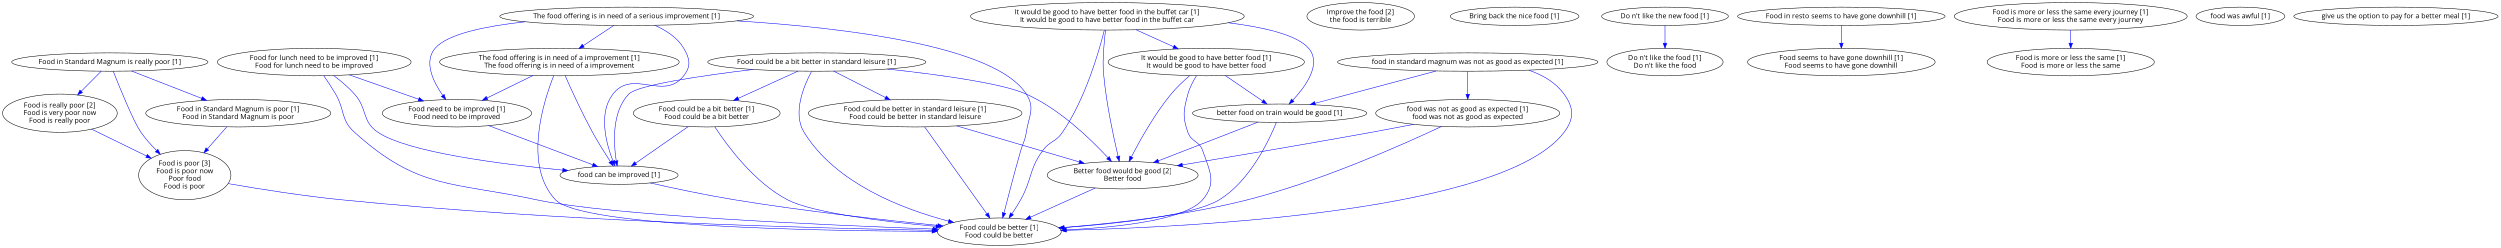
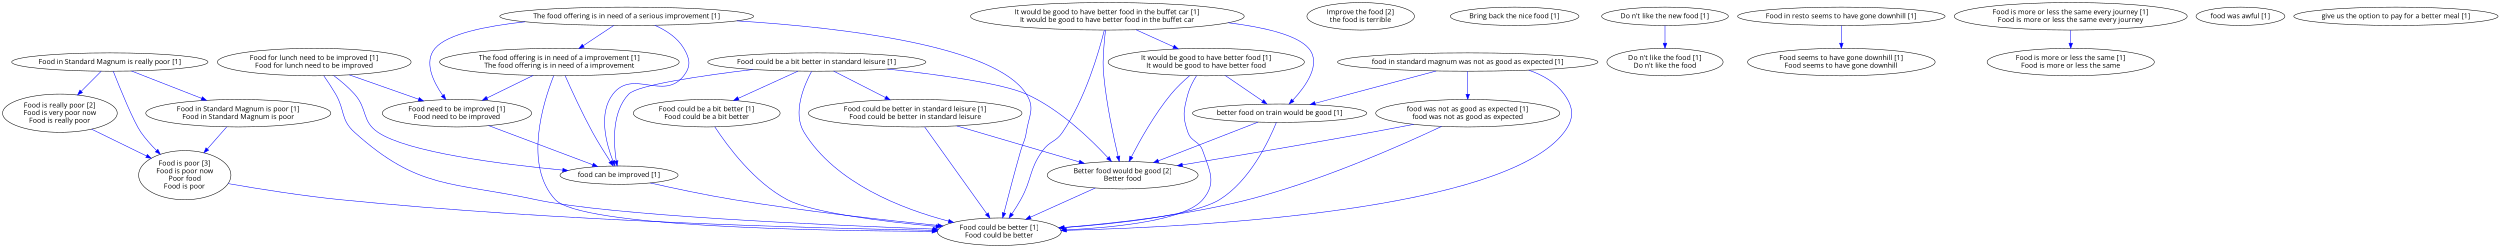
edge "Food could be a bit better [1] Food could be a bit better" -> "food can be improved [1]": removed
